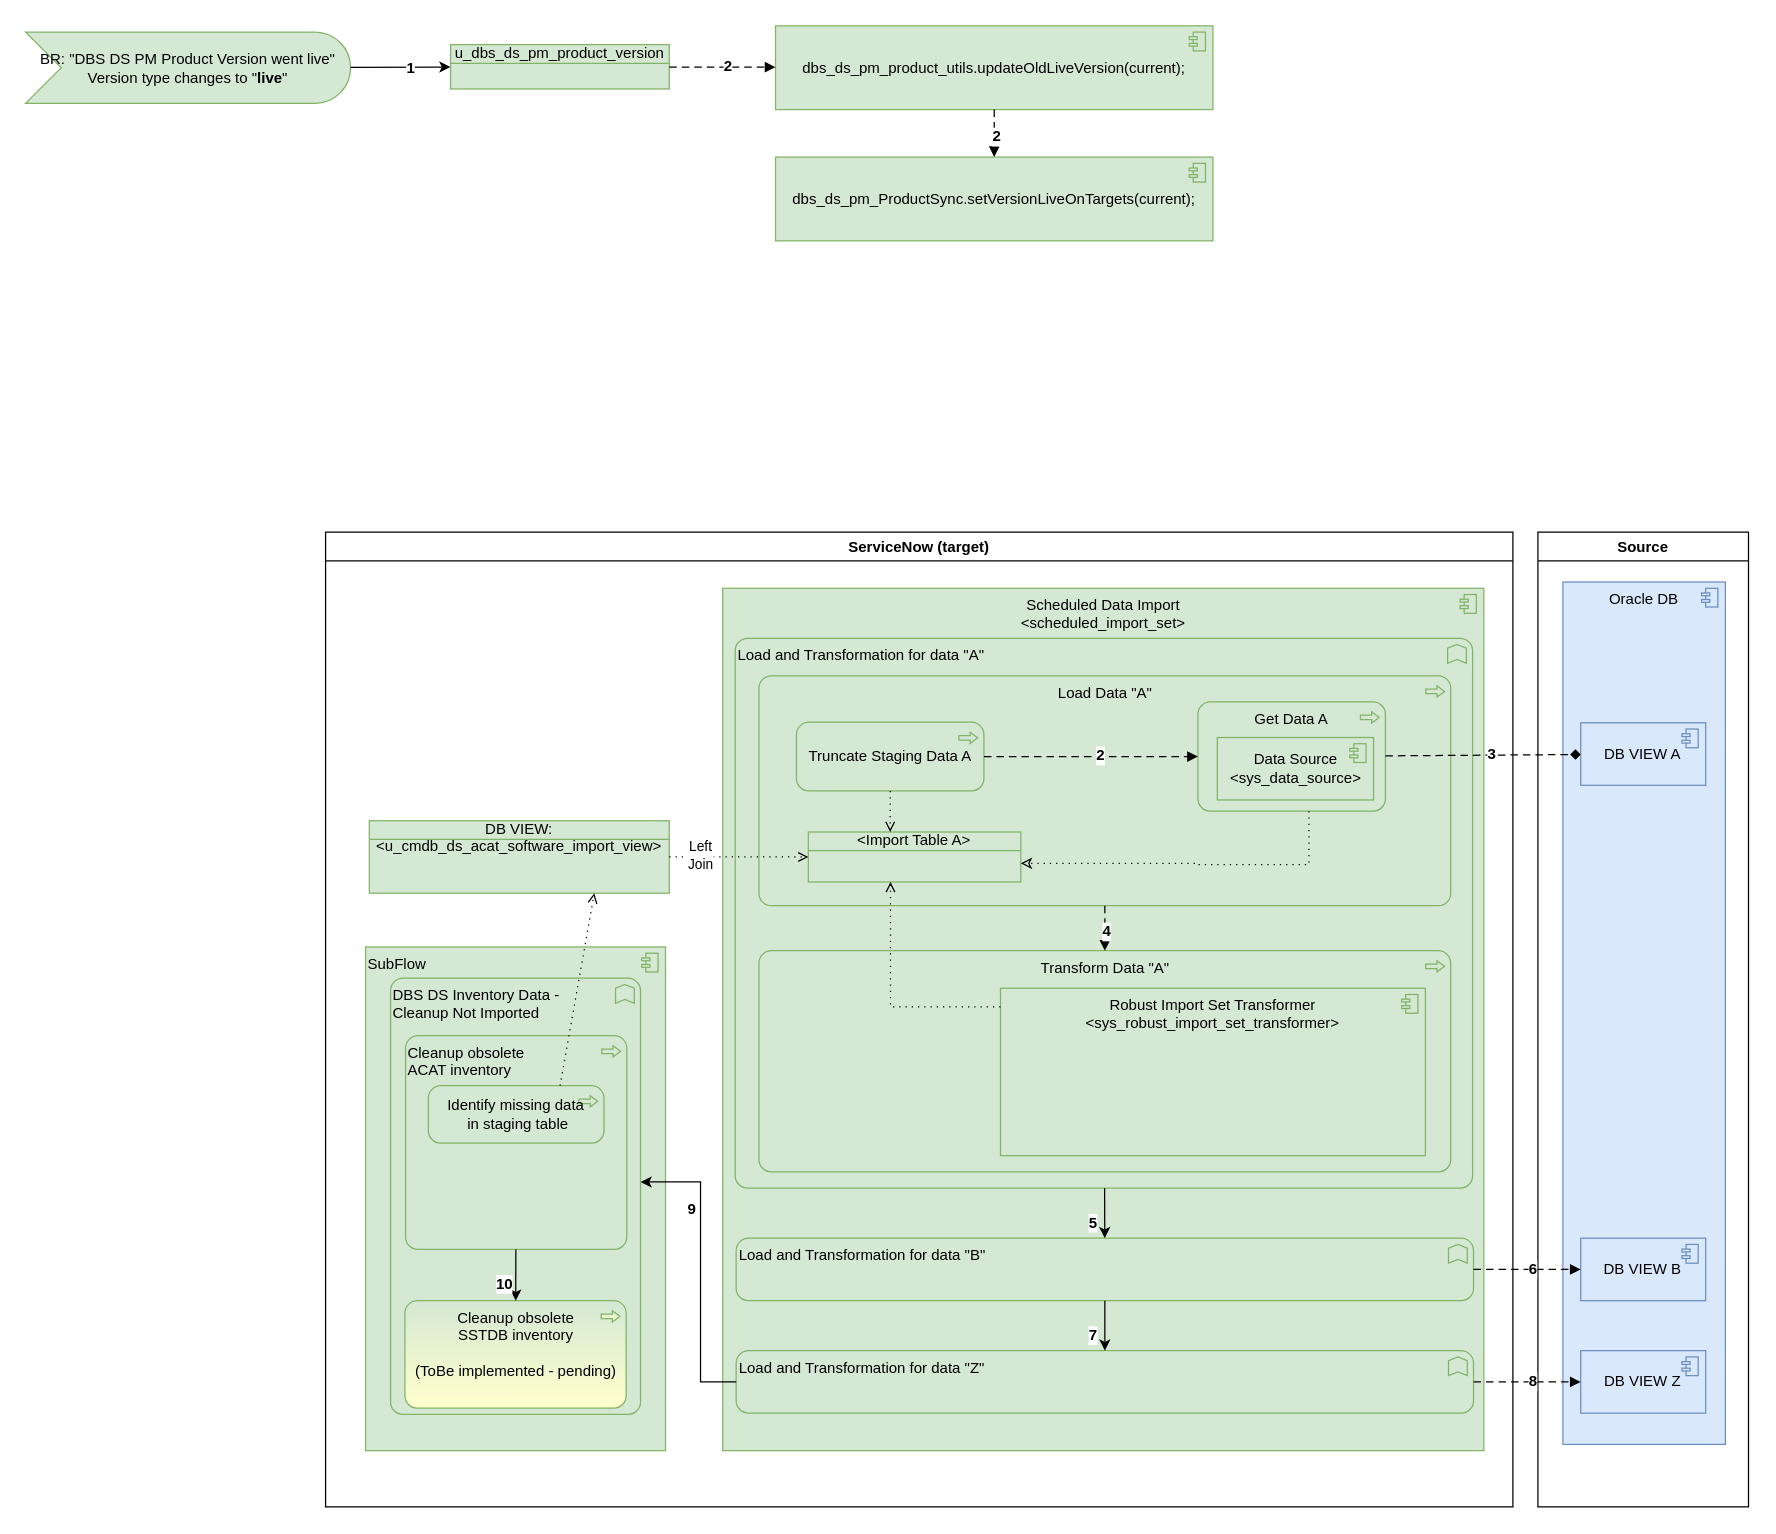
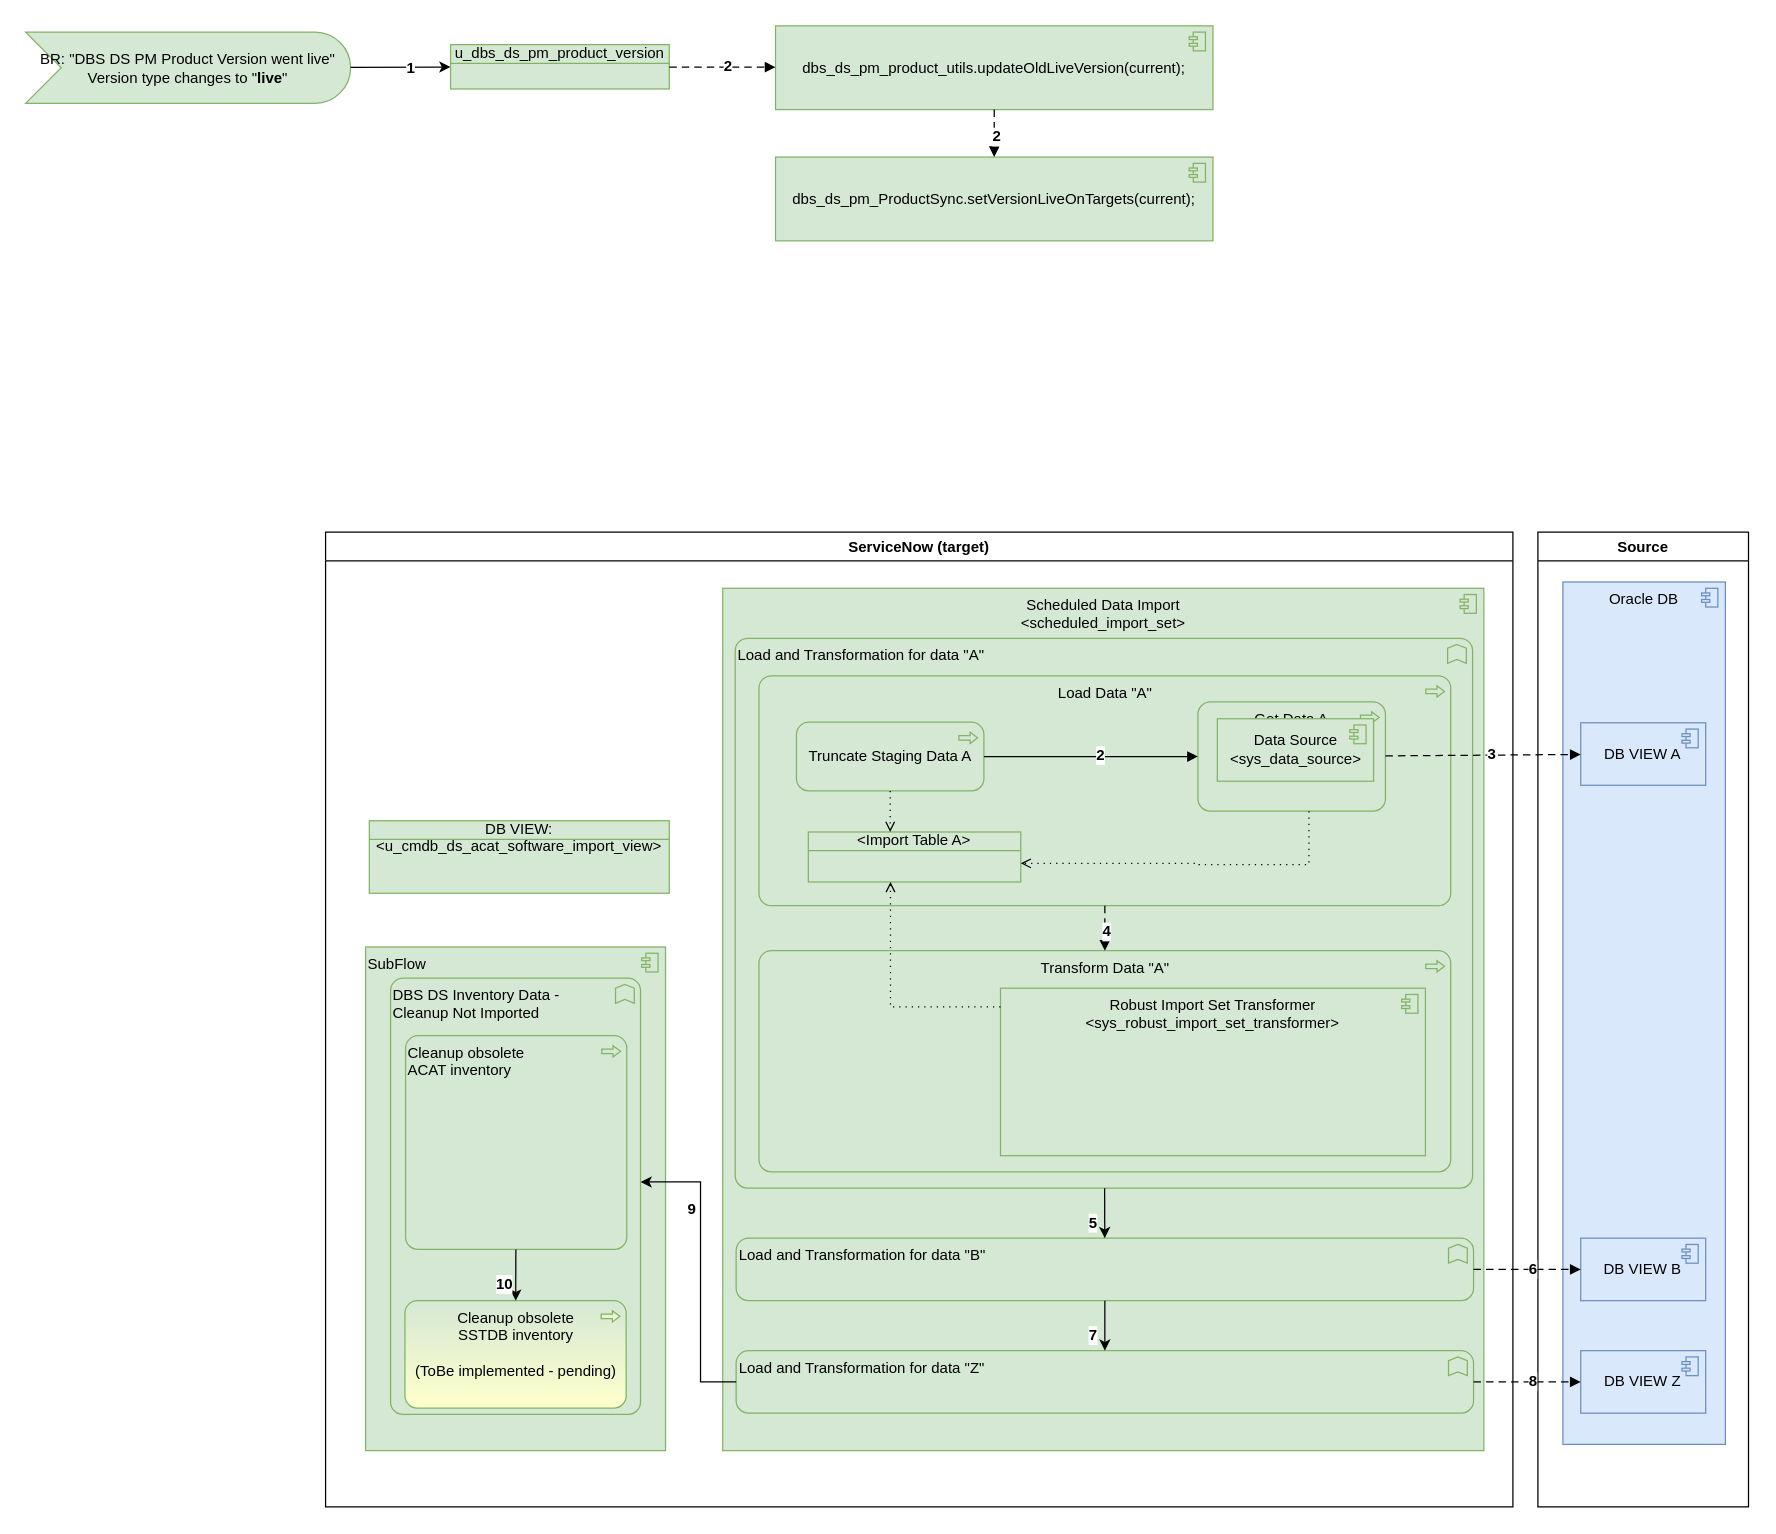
edge "Get Data A" -> "DB VIEW A": arrowhead diamond -> block
edge "Truncate Staging Data A" -> "Get Data A": style dashed -> solid
node "Data Source <sys_data_source>": moved (1296, 769) -> (1296, 750)
edge "DB VIEW: <u_cmdb_ds_acat_software_import_view>" -> "<Import Table A>": removed, label "Left Join"
edge "Get Data A" -> "<Import Table A>": arrowhead classic -> open
edge "Identify missing data in staging table" -> "DB VIEW: <u_cmdb_ds_acat_software_import_view>": removed
node "Identify missing data in staging table": removed
